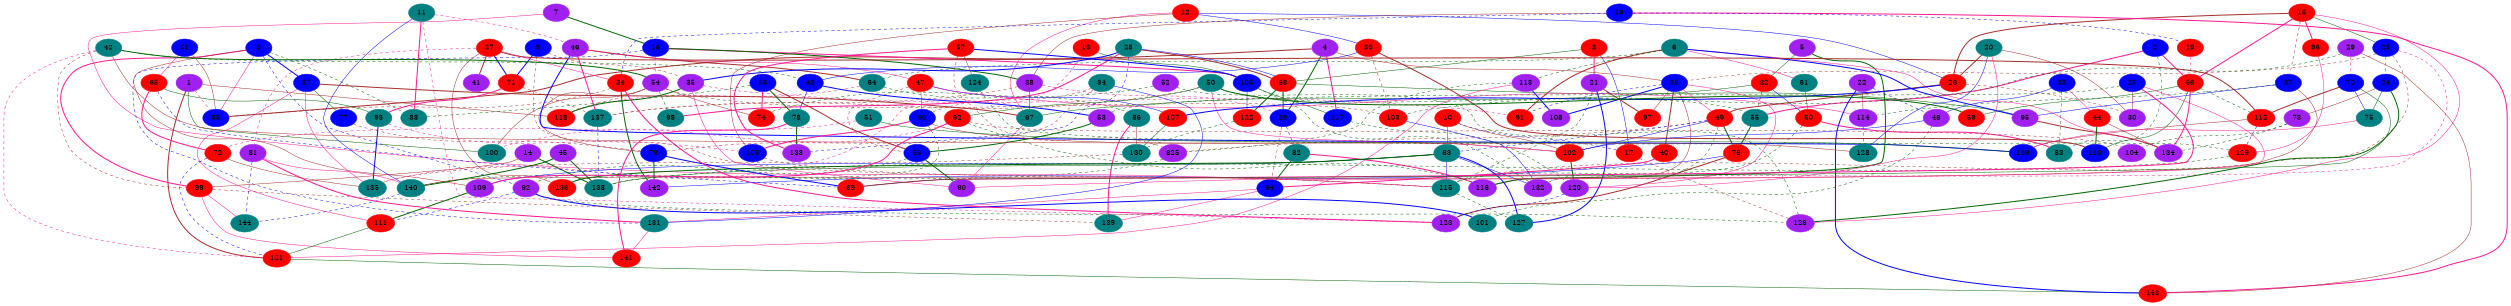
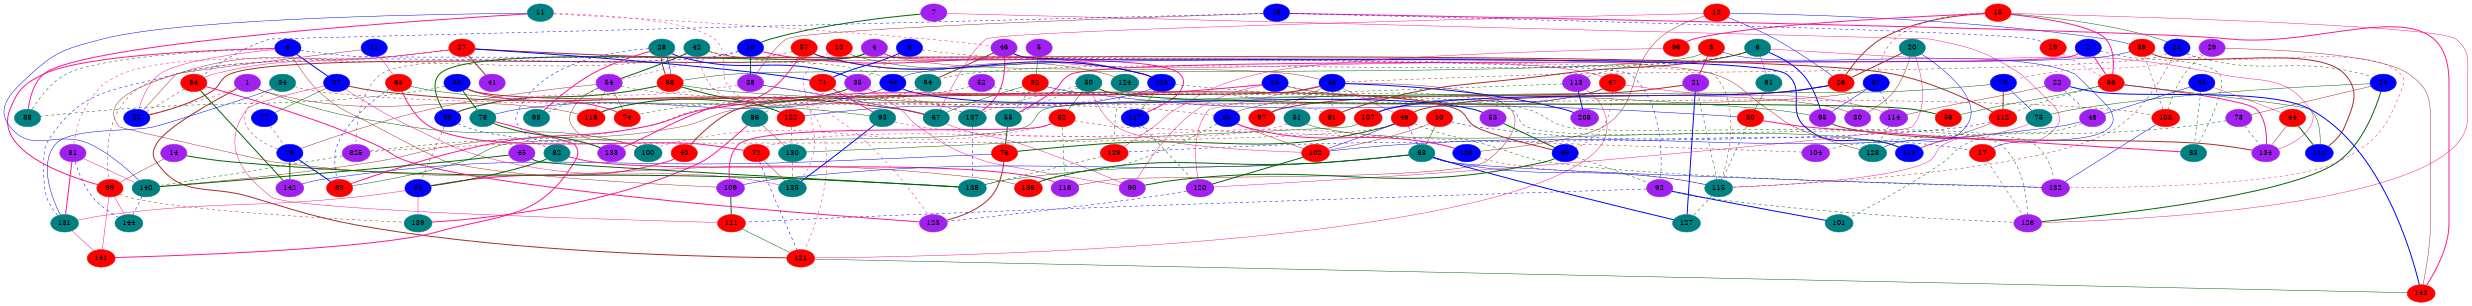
node "108": label "108" -> "208"
edge "5" -- "116": removed
